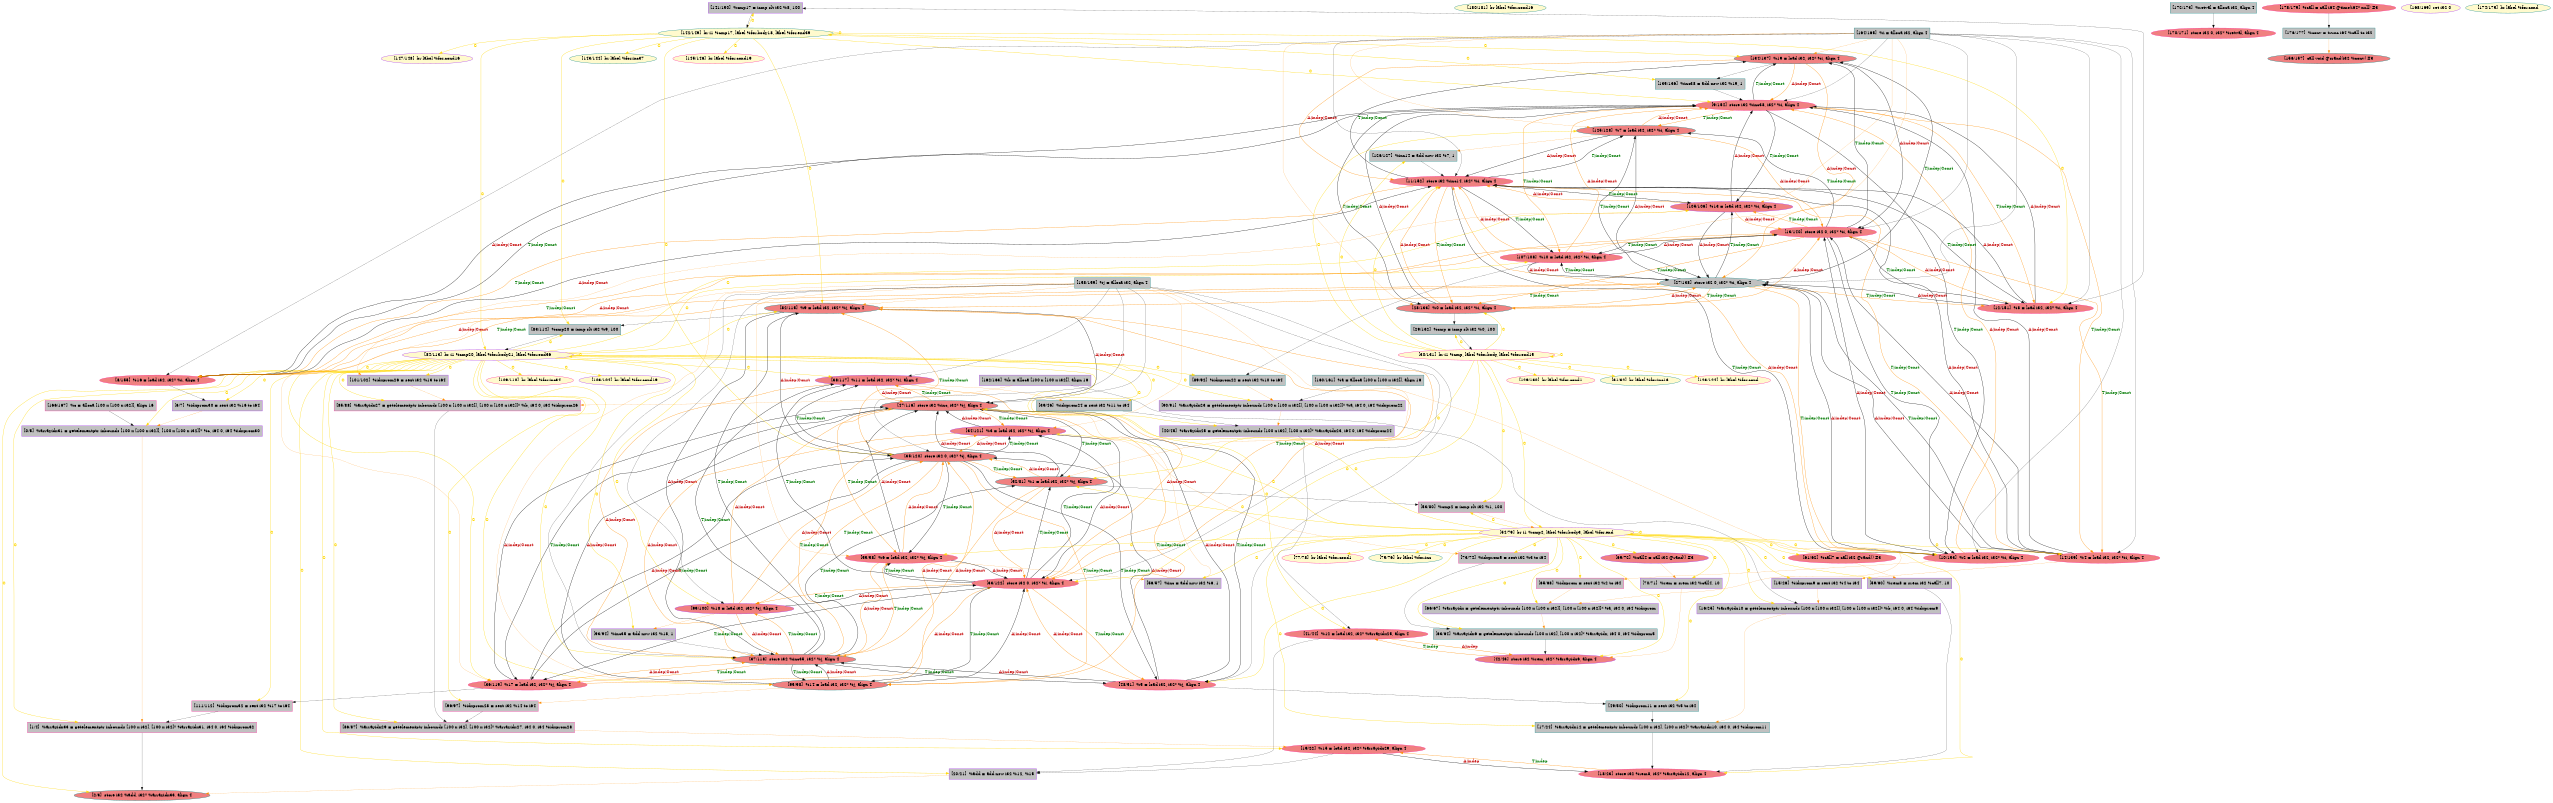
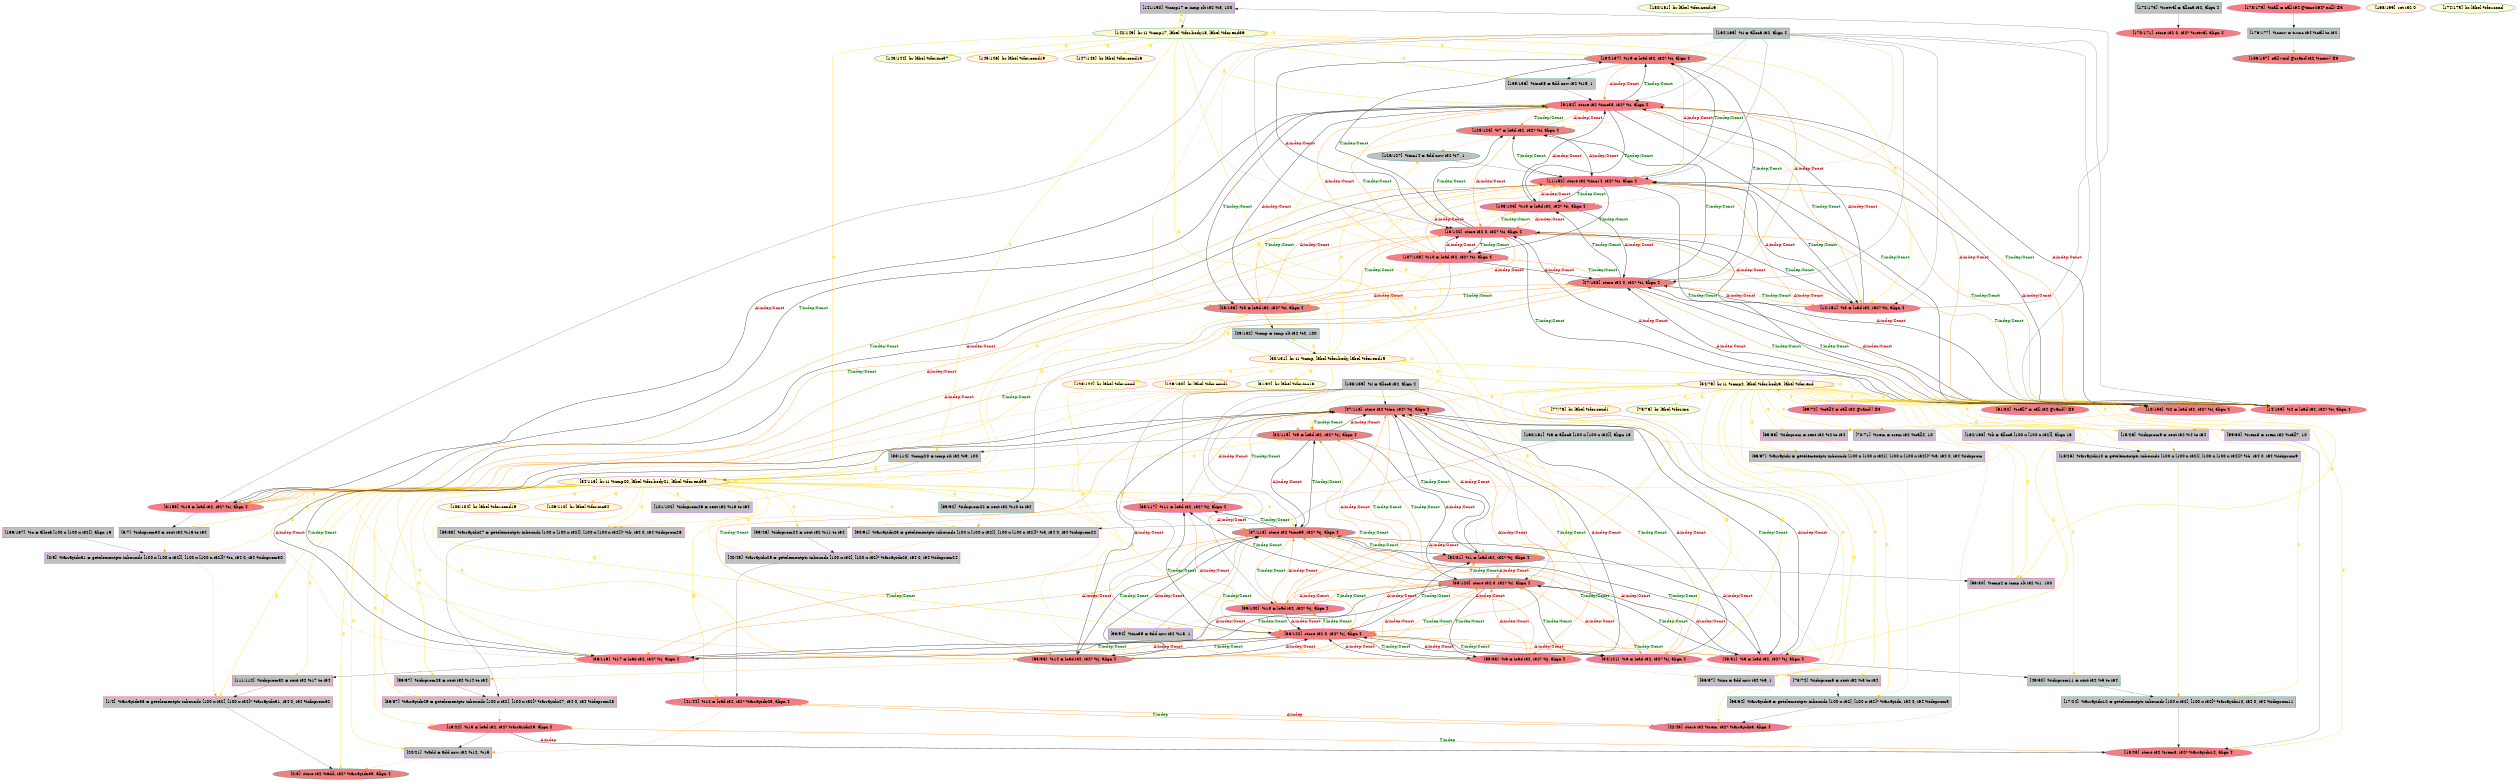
node "[126/127]  %inc14 = add nsw i32 %7, 1": shape box -> ellipse
edge "[125/128]  %7 = load i32, i32* %i, align 4" -> "[27/138]  store i32 0, i32* %i, align 4": removed, label "A|indep|Const"
edge "[27/138]  store i32 0, i32* %i, align 4" -> "[107/108]  %10 = load i32, i32* %i, align 4": color black -> darkorange
node "[27/138]  store i32 0, i32* %i, align 4": fillcolor grey -> lightcoral
edge "[27/138]  store i32 0, i32* %i, align 4" -> "[82/115]  %9 = load i32, i32* %j, align 4": now "[47/116]  store i32 %inc, i32* %j, align 4" -> "[82/115]  %9 = load i32, i32* %j, align 4"
edge "[158/159]  %j = alloca i32, align 4" -> "[34/121]  %3 = load i32, i32* %j, align 4": removed
edge "[47/116]  store i32 %inc, i32* %j, align 4" -> "[99/100]  %18 = load i32, i32* %j, align 4": added, label "T|indep|Const"
edge "[41/44]  %12 = load i32, i32* %arrayidx25, align 4" -> "[20/21]  %add = add nsw i32 %12, %15": color black -> darkorange
